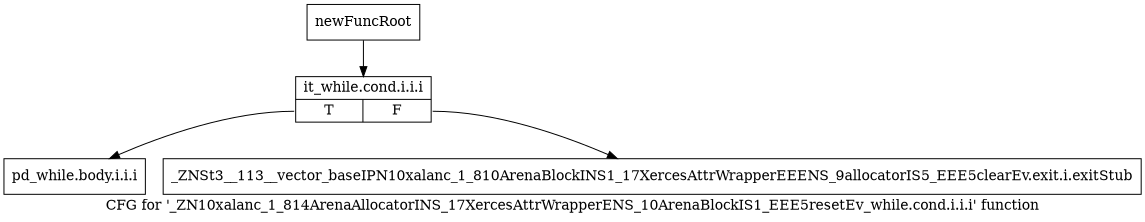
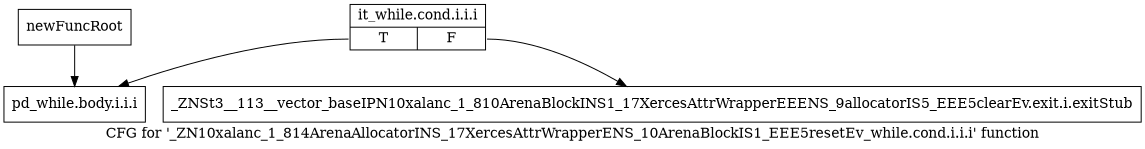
edge "newFuncRoot" -> "it_while.cond.i.i.i": now "newFuncRoot" -> "pd_while.body.i.i.i"
